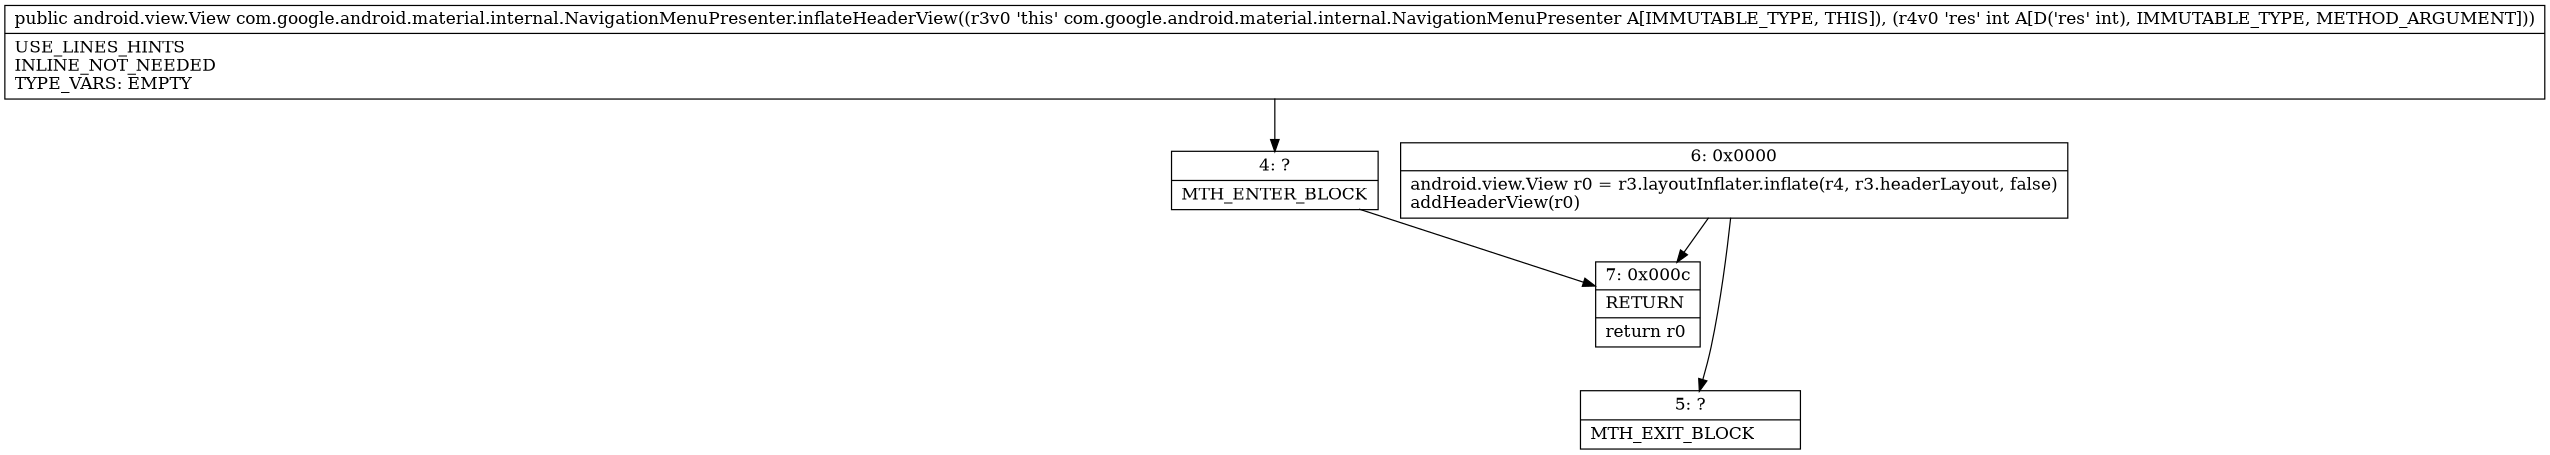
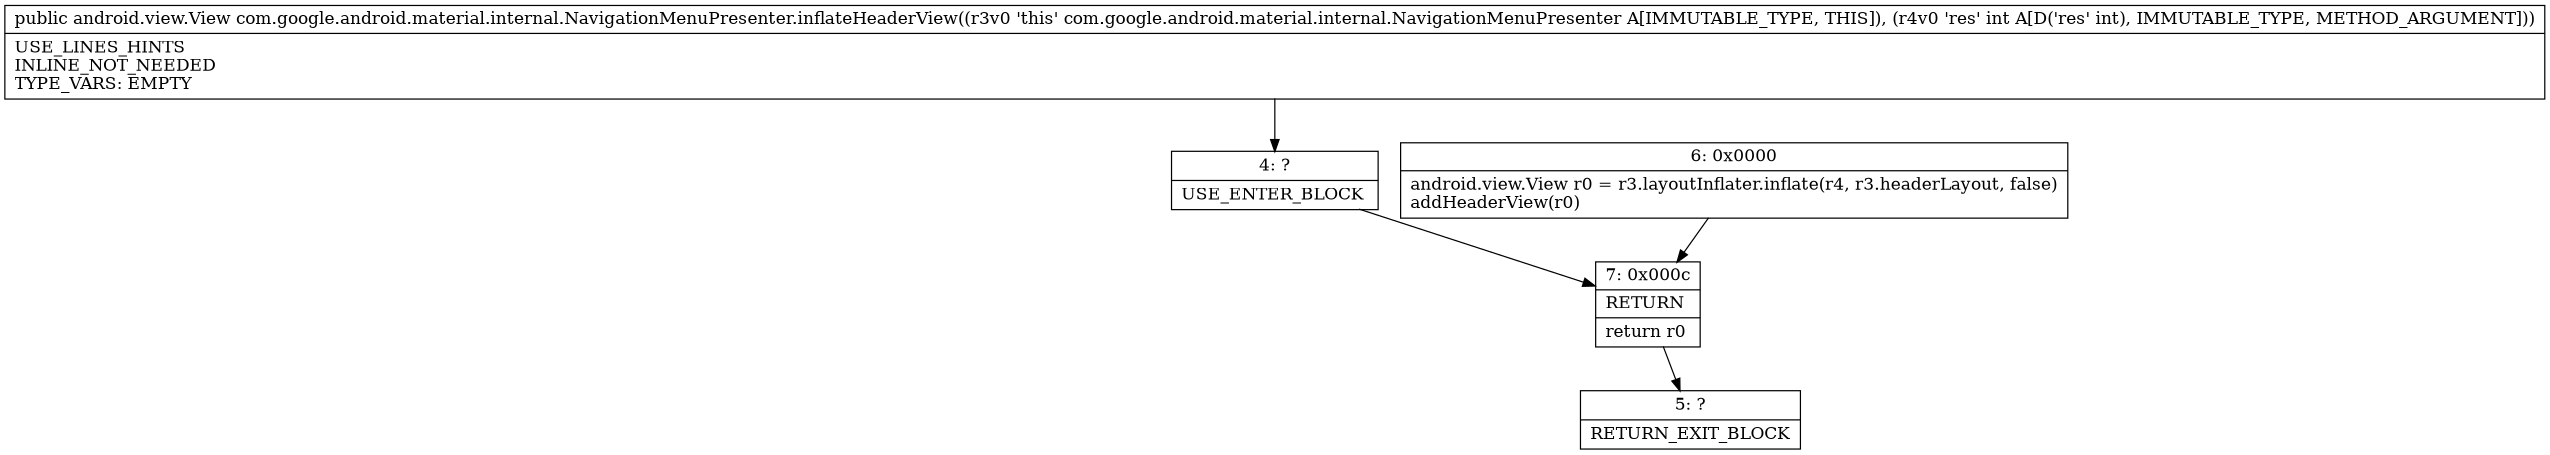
node "4: ?": text "MTH_ENTER_BLOCK" -> "USE_ENTER_BLOCK"
edge "6: 0x0000" -> "5: ?": now "7: 0x000c" -> "5: ?"
node "5: ?": text "MTH_EXIT_BLOCK" -> "RETURN_EXIT_BLOCK"
